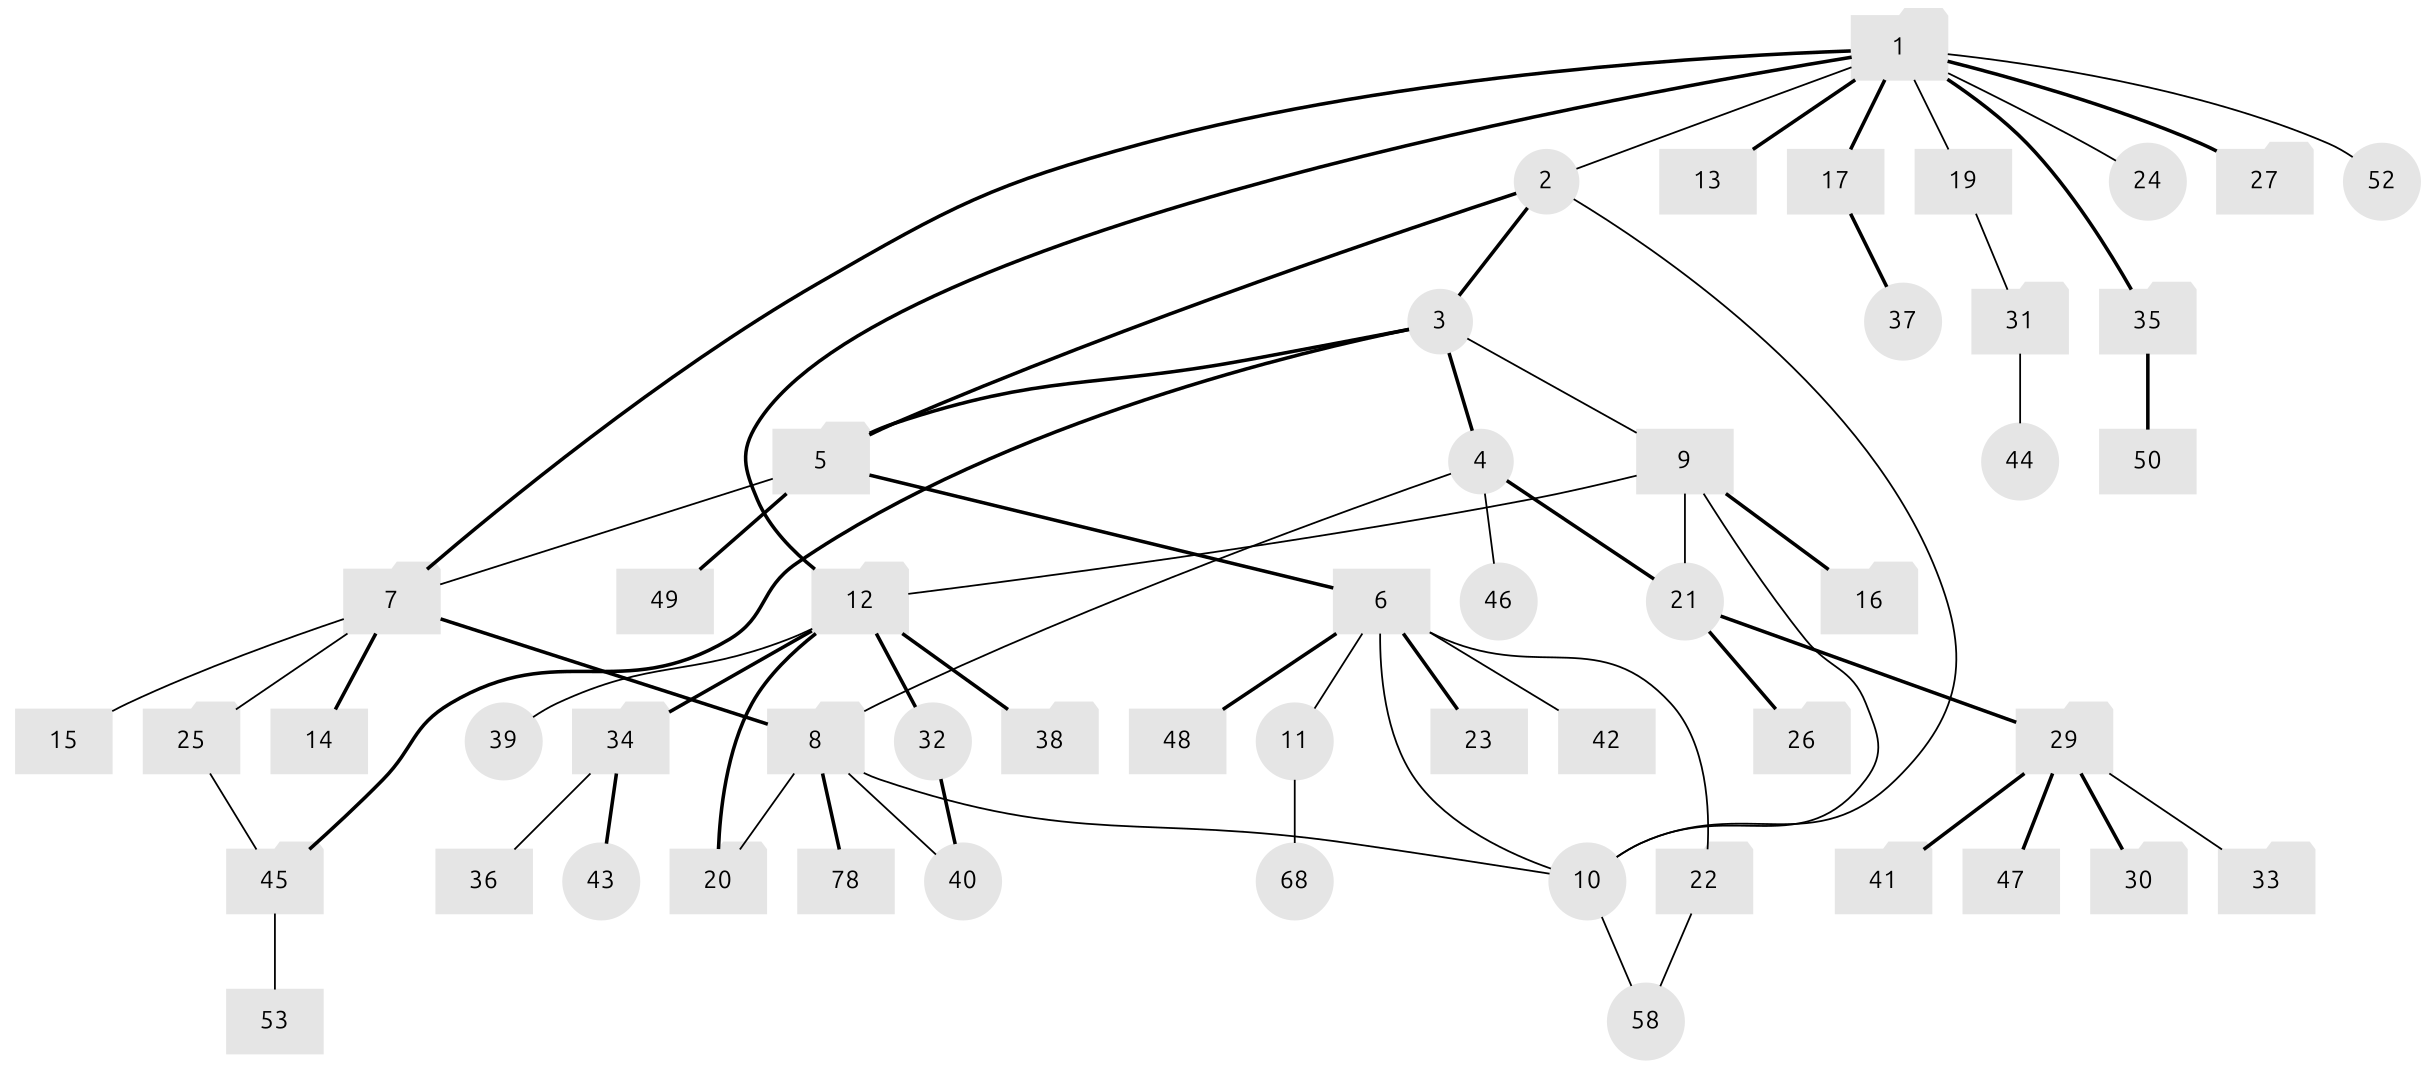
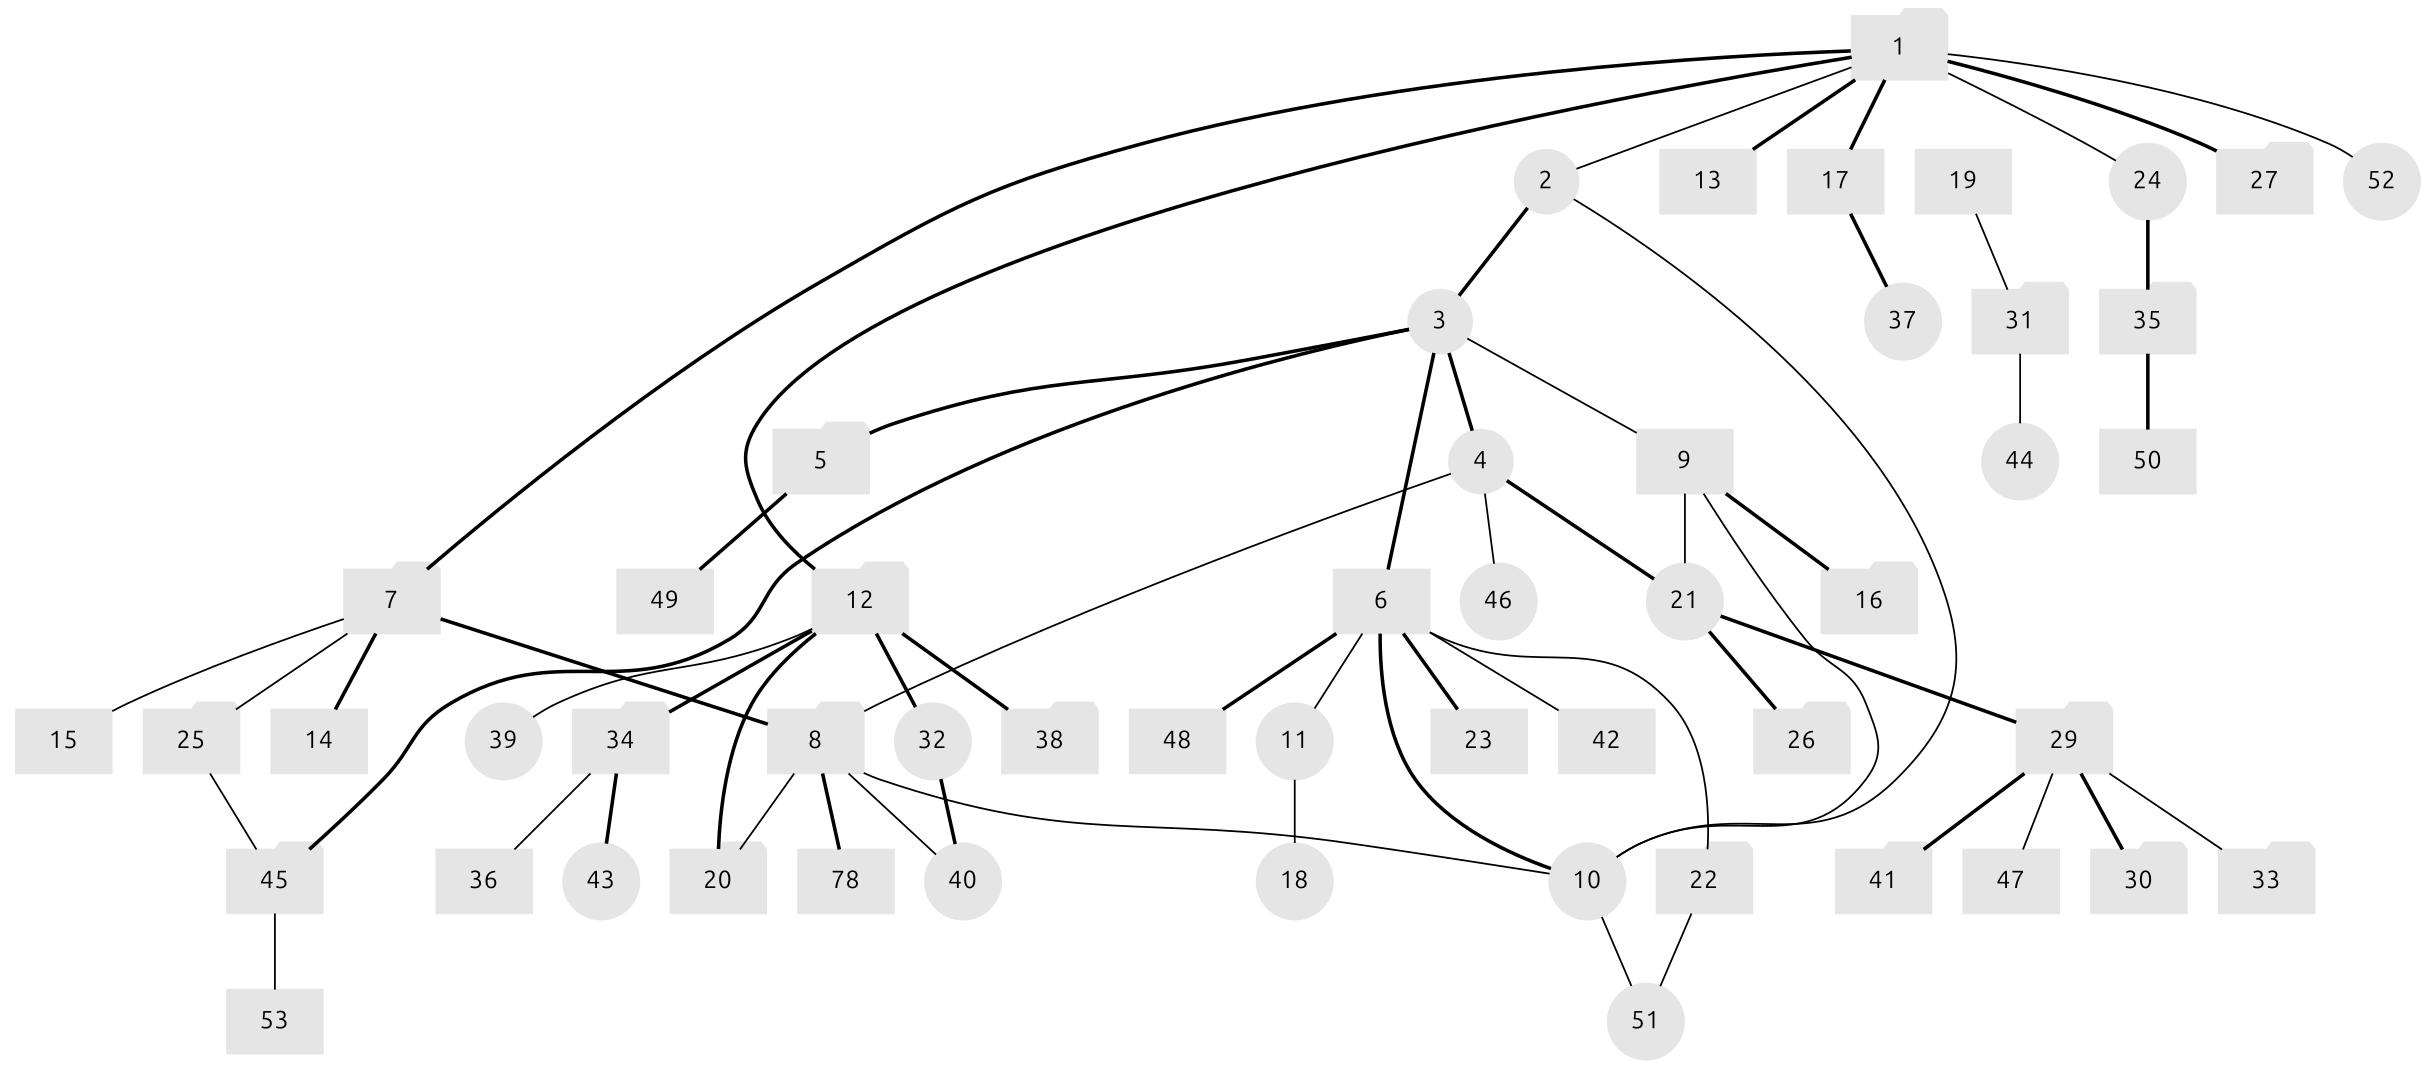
edge "1" -- "19": removed
edge "1" -- "35": now "24" -- "35"
edge "2" -- "5": removed
edge "5" -- "7": removed
edge "5" -- "6": now "3" -- "6"
edge "9" -- "12": removed
edge "6" -- "10": style solid -> bold
edge "29" -- "47": style bold -> solid
node "68": label "68" -> "18"
node "58": label "58" -> "51"
